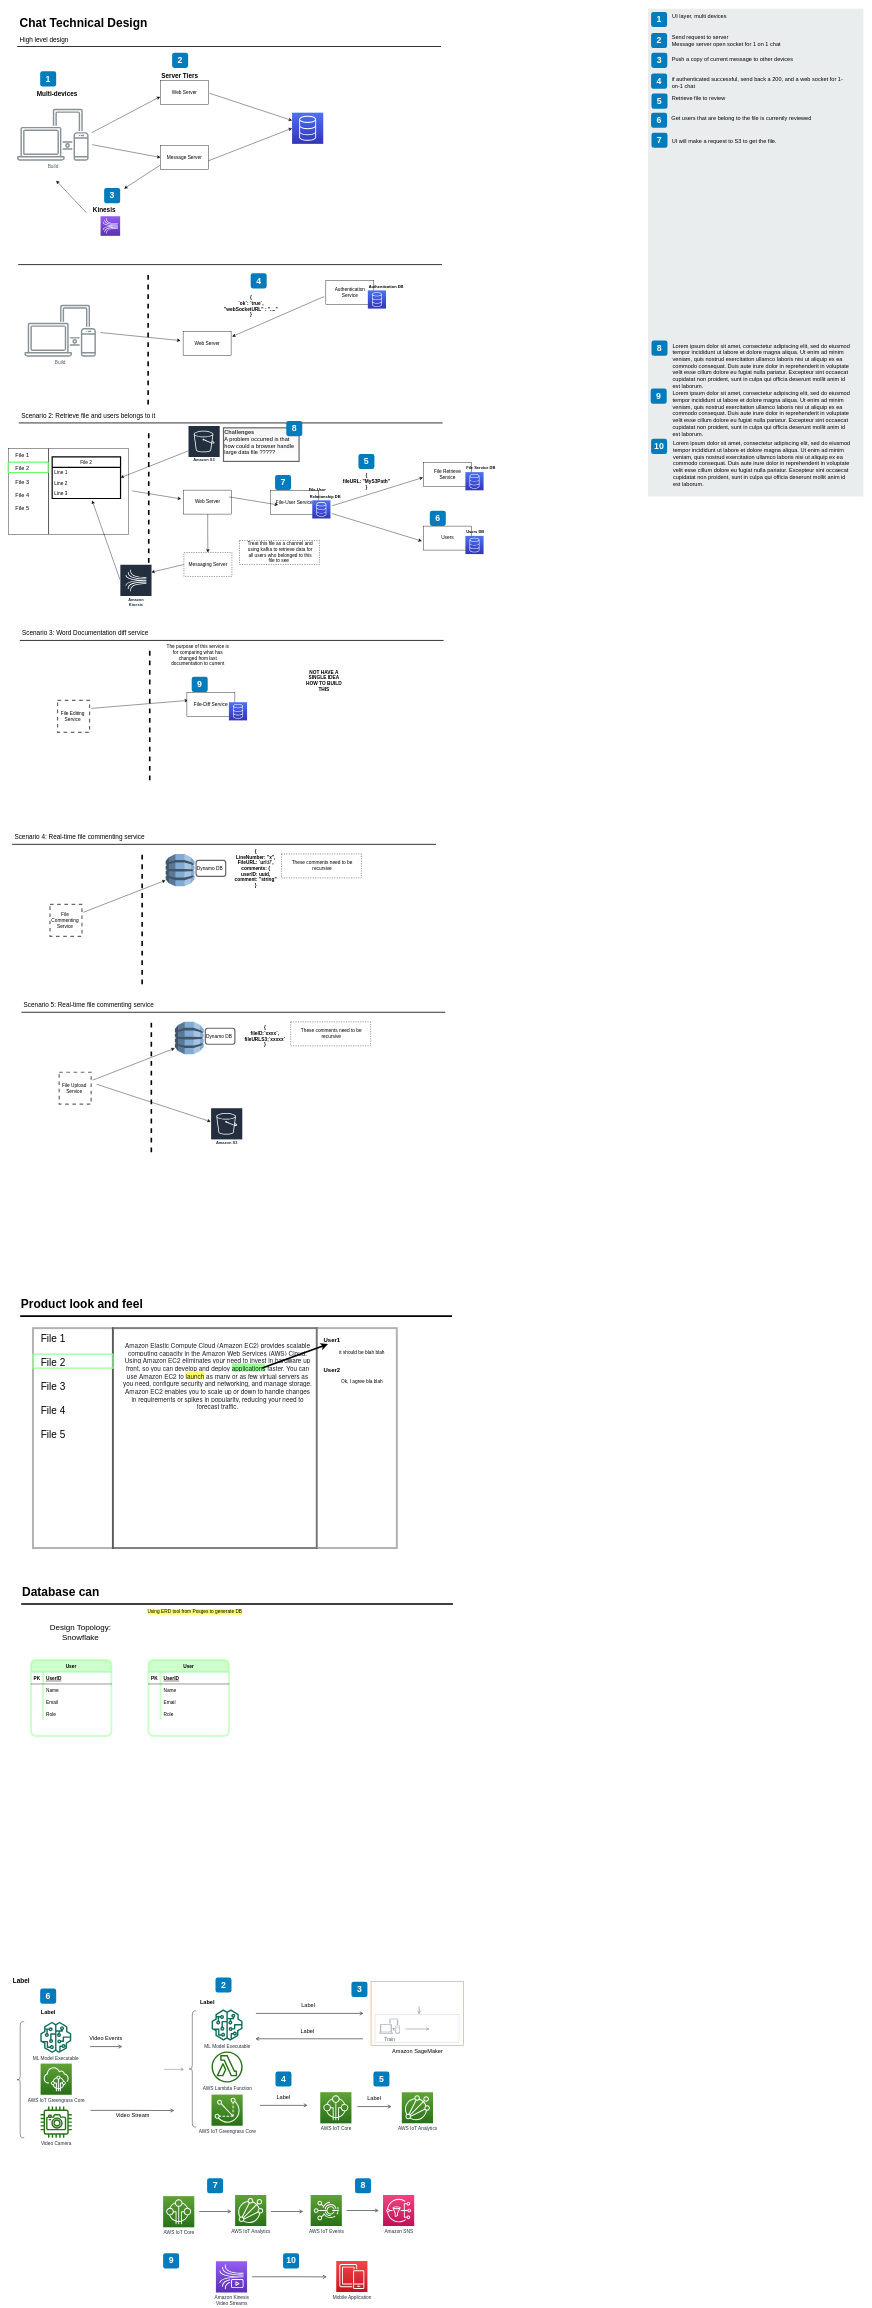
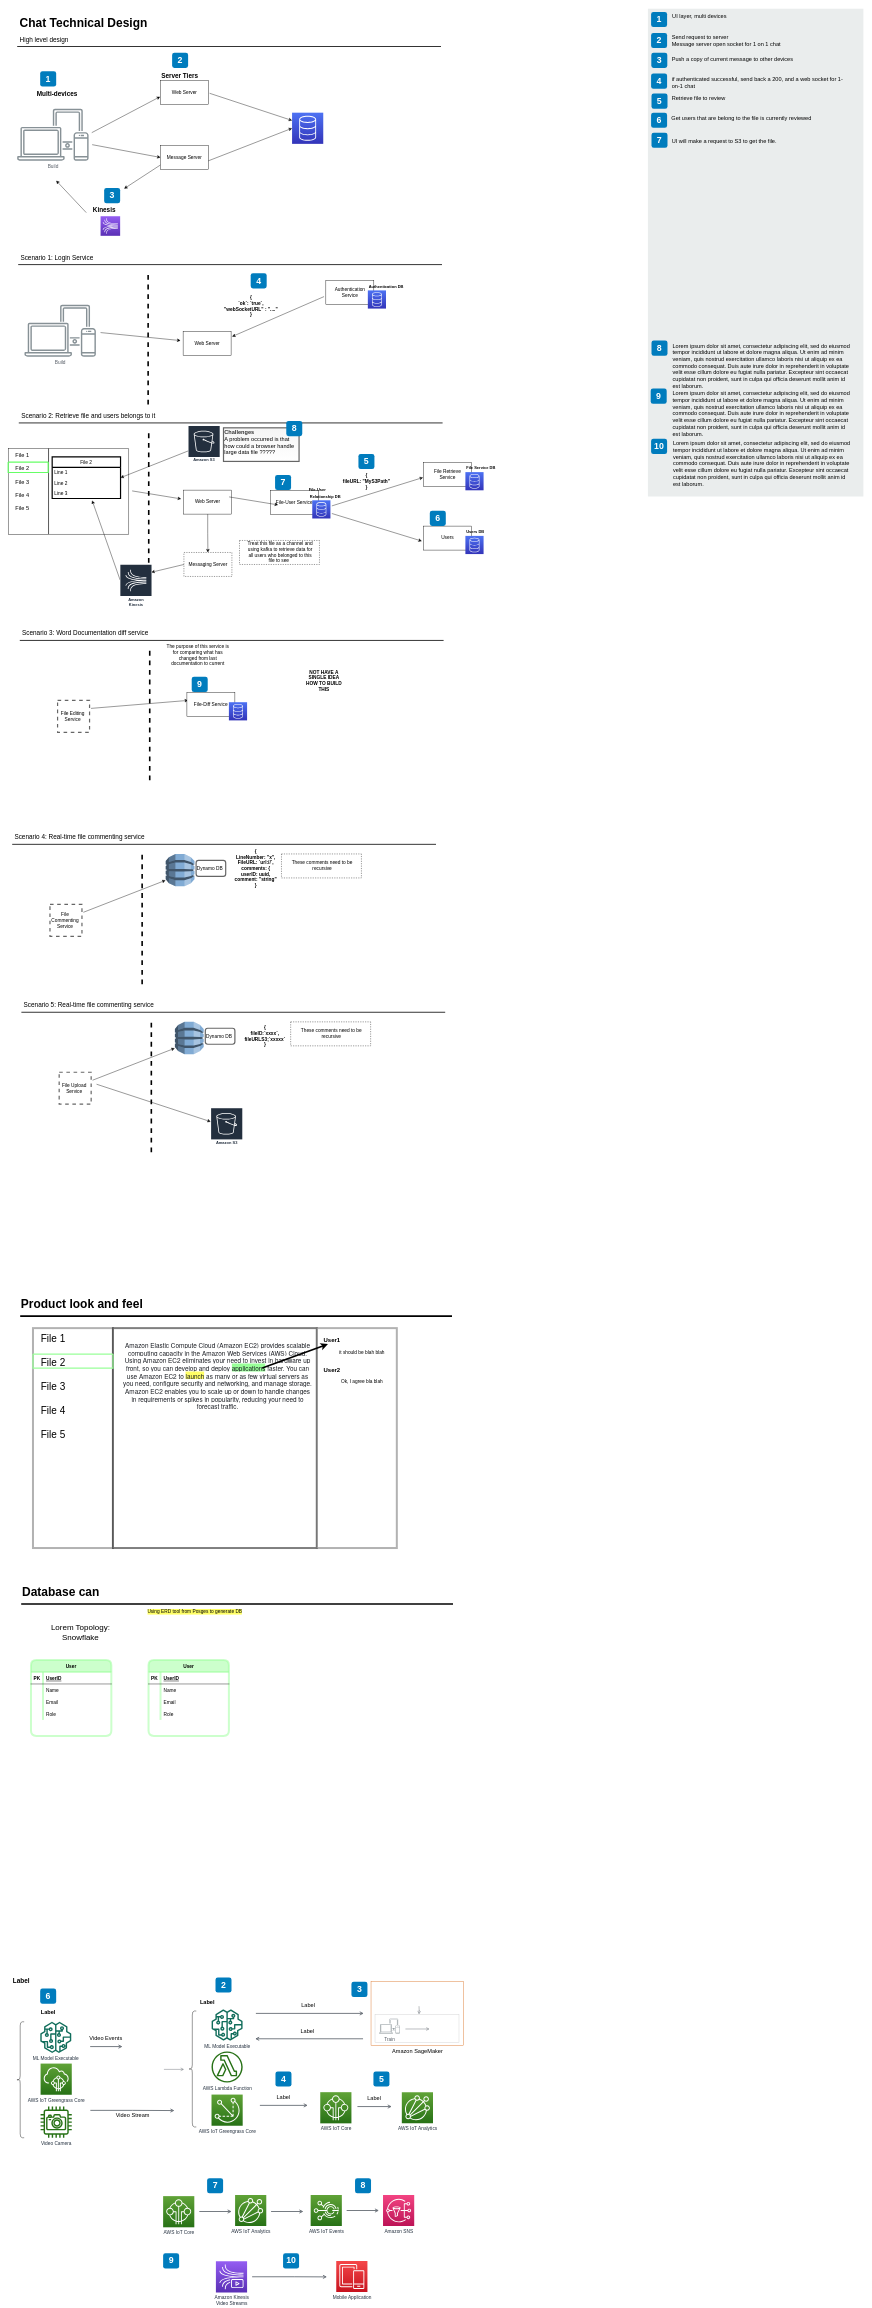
node "Scenario 1: Login Service": added
node "Design Topology: Snowflake": label "Design Topology: Snowflake" -> "Lorem Topology: Snowflake"
